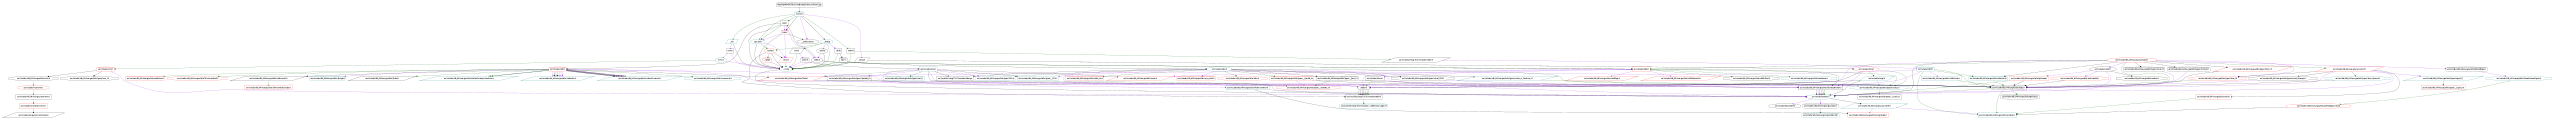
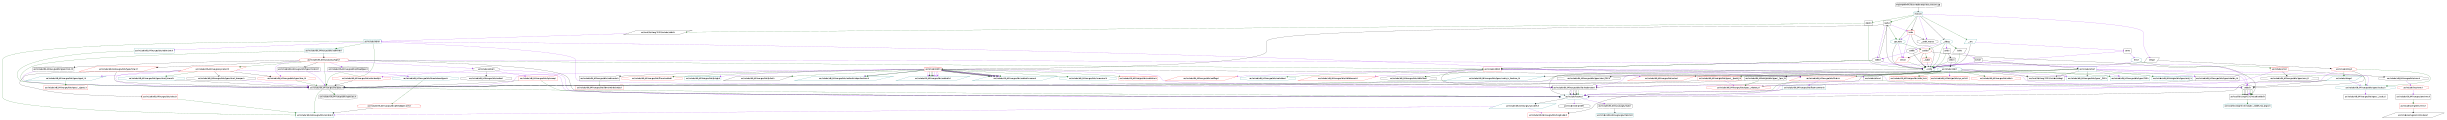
edge "usr/include/x86_64-linux-gnu/sys/types.h" -> "usr/include/x86_64-linux-gnu/bits/stdint-intn.h": reversed
node "usr/include/x86_64-linux-gnu/bits/math-vector.h": shape parallelogram -> folder
